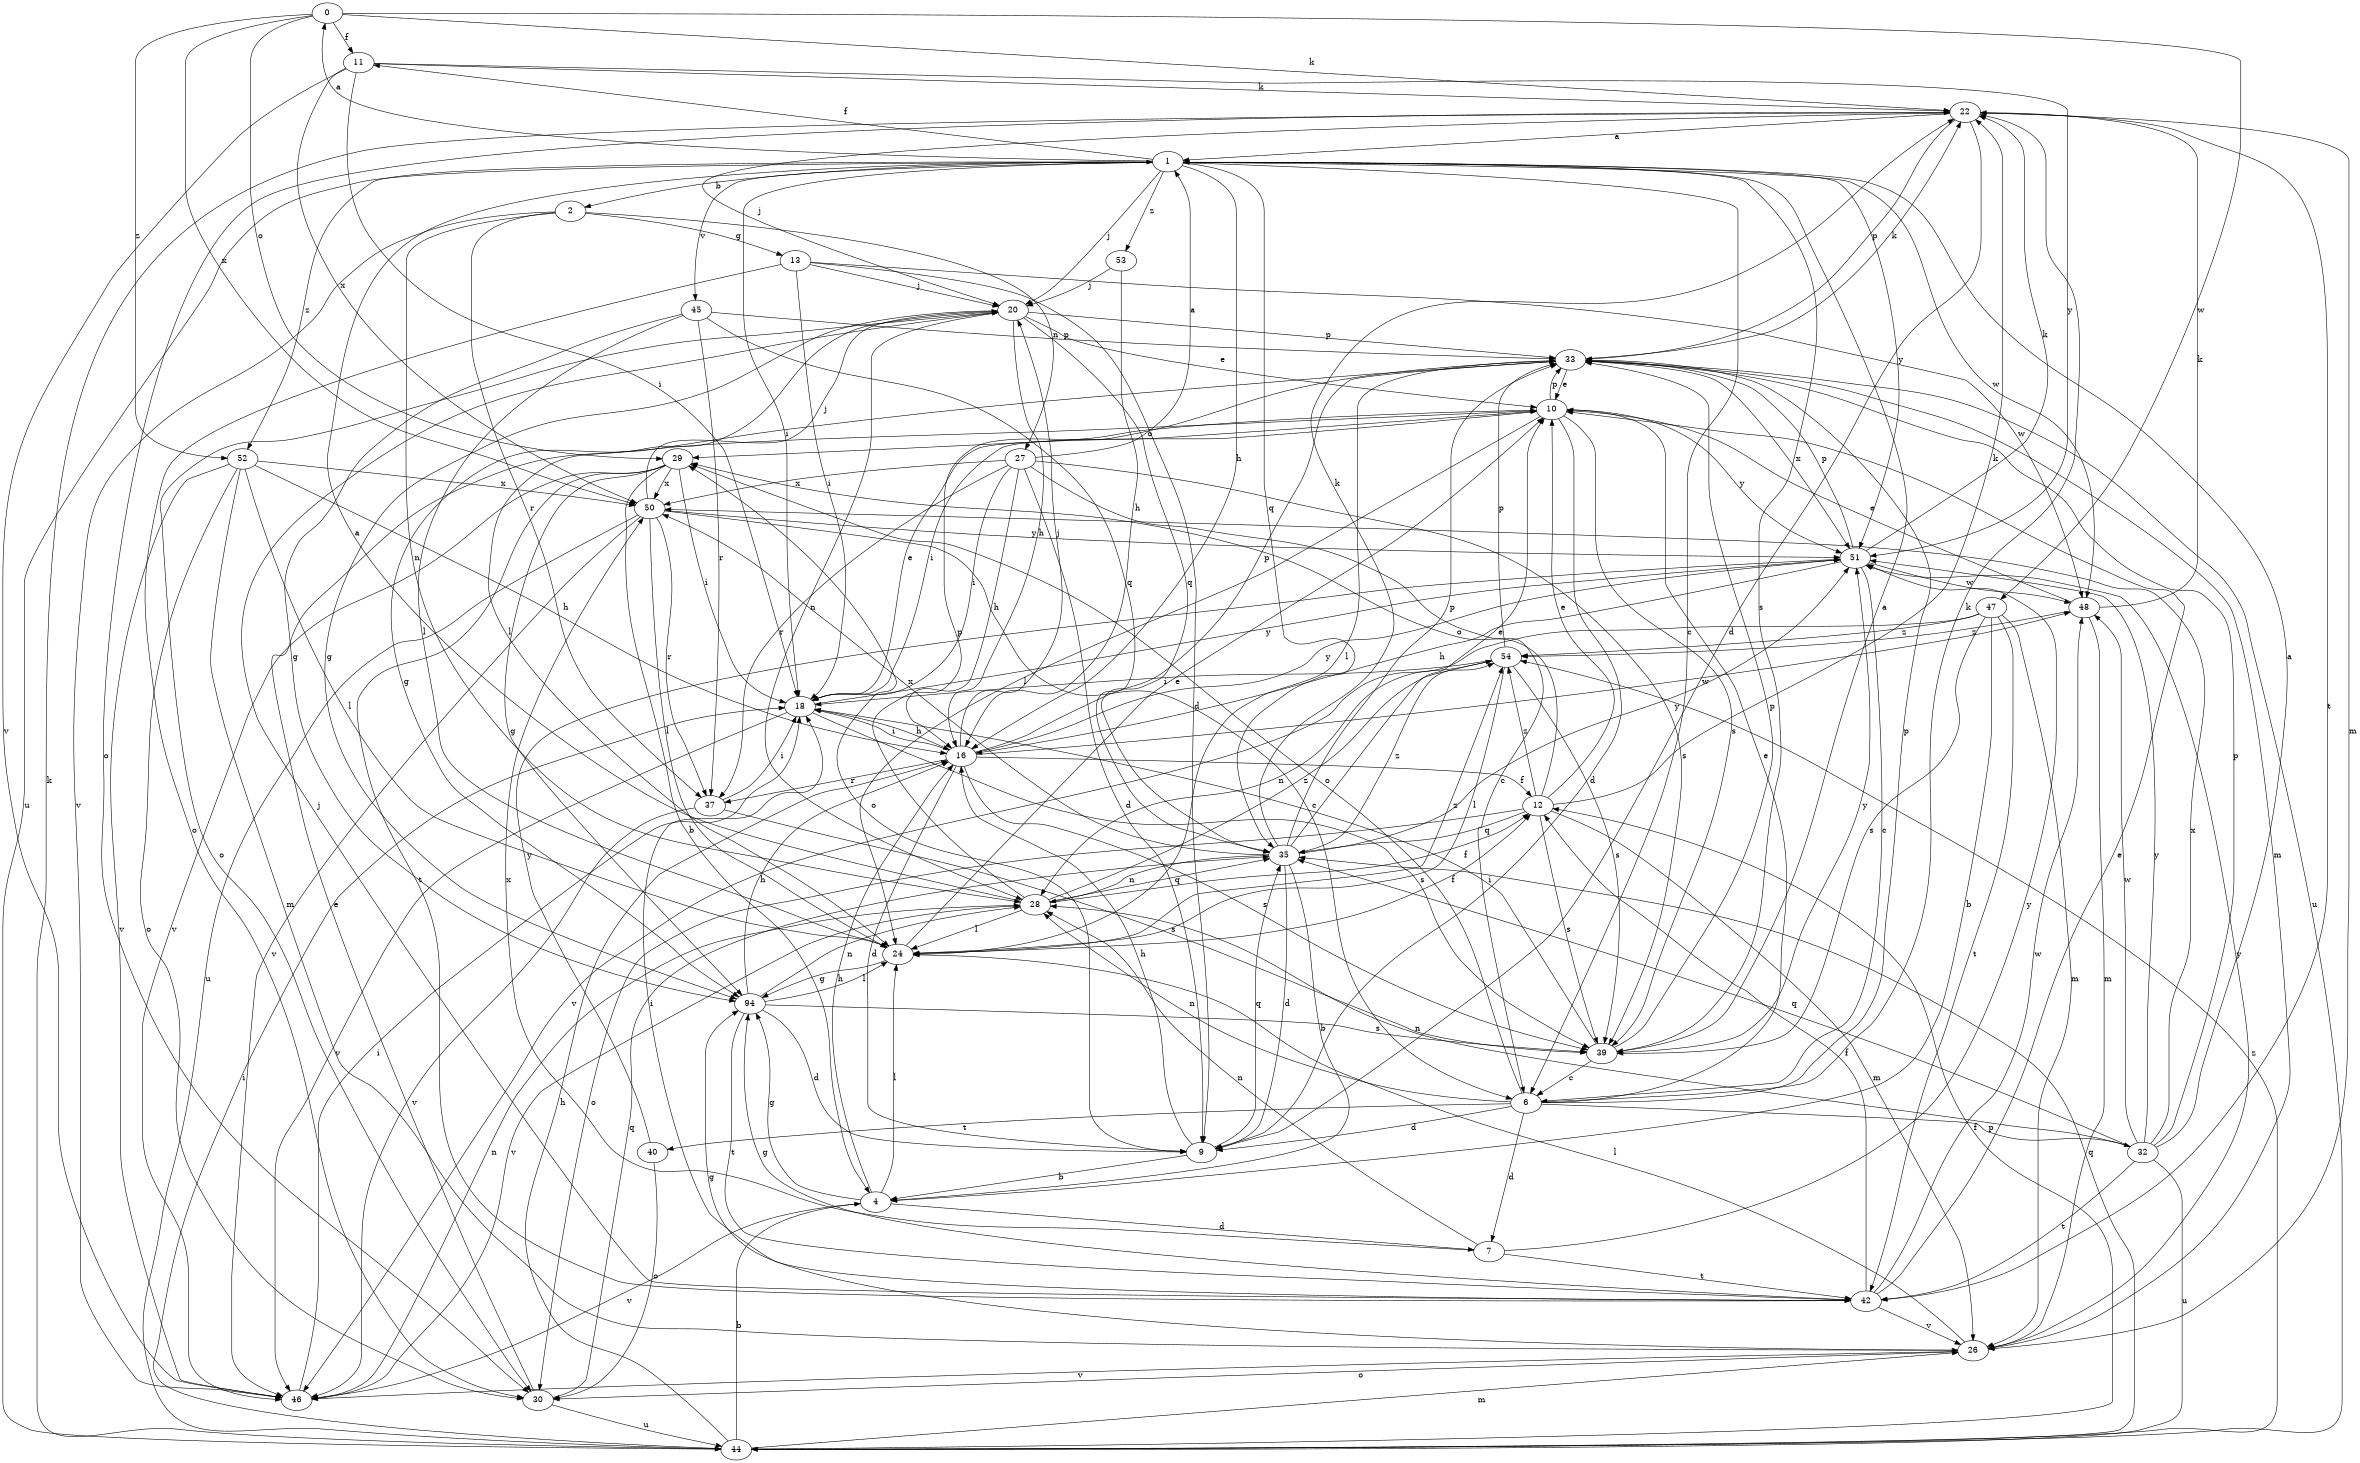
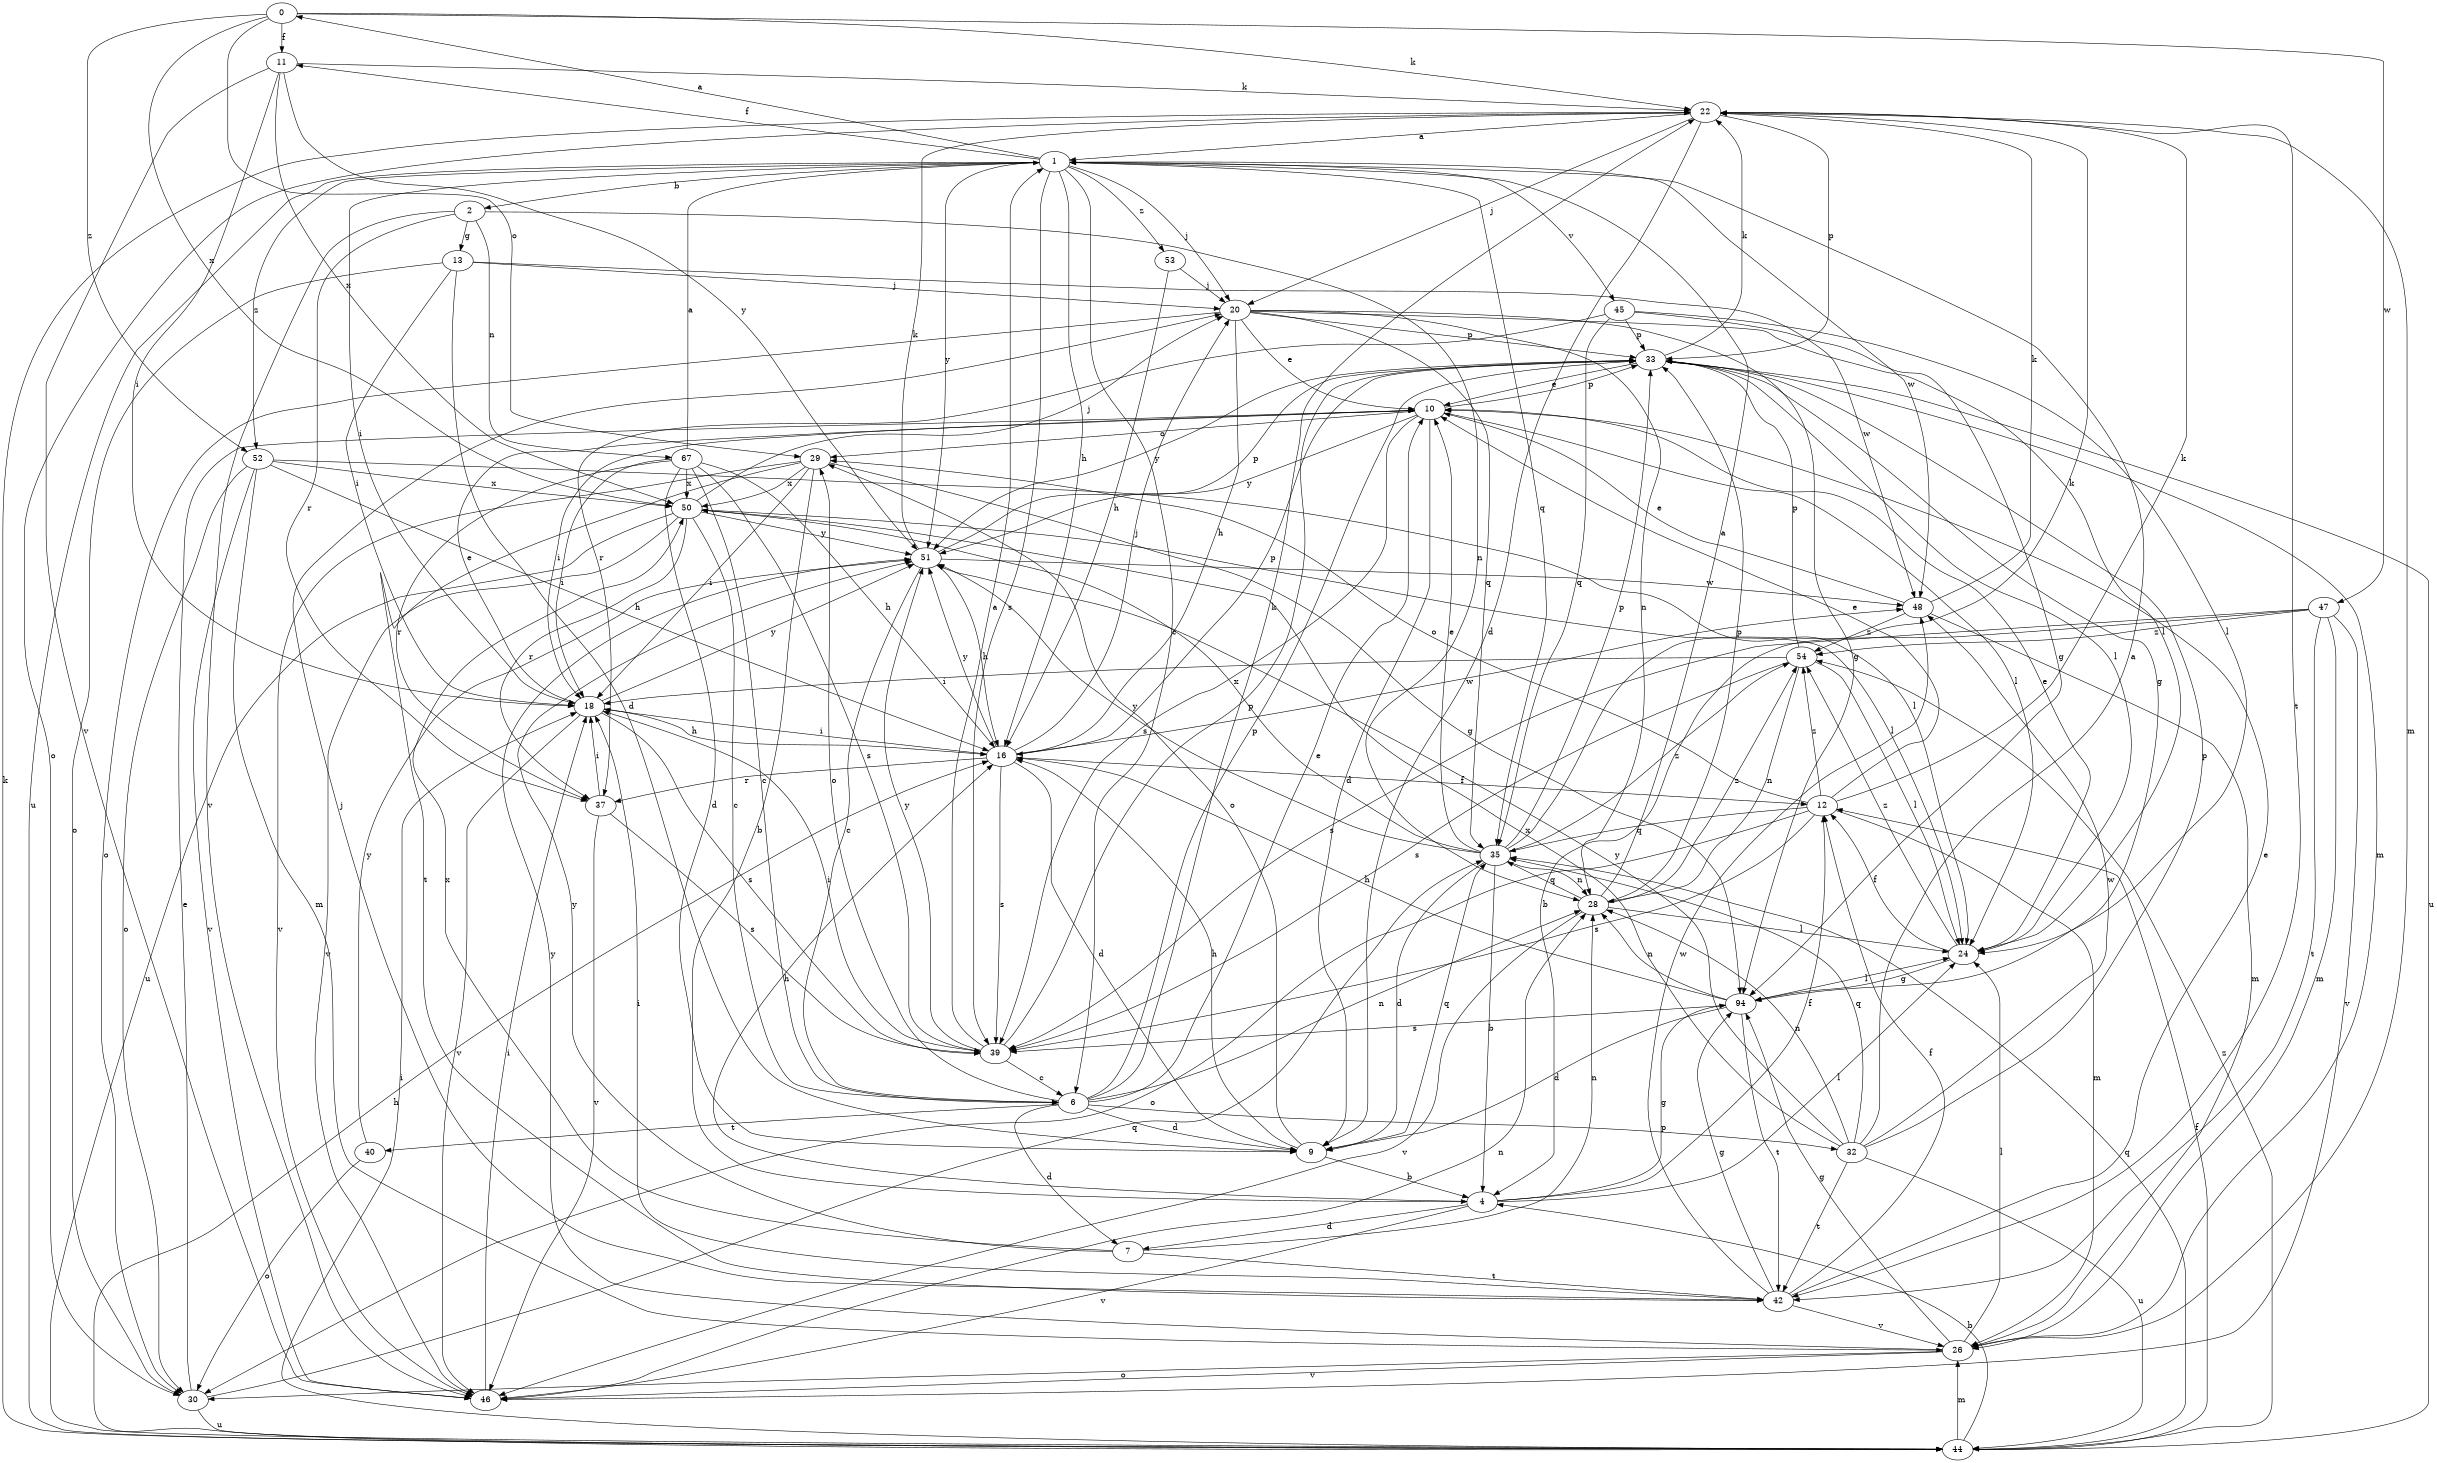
node "27": label "27" -> "67"
edge "33" -> "51": label "x" -> "y"
edge "28" -> "12": now "4" -> "12"
